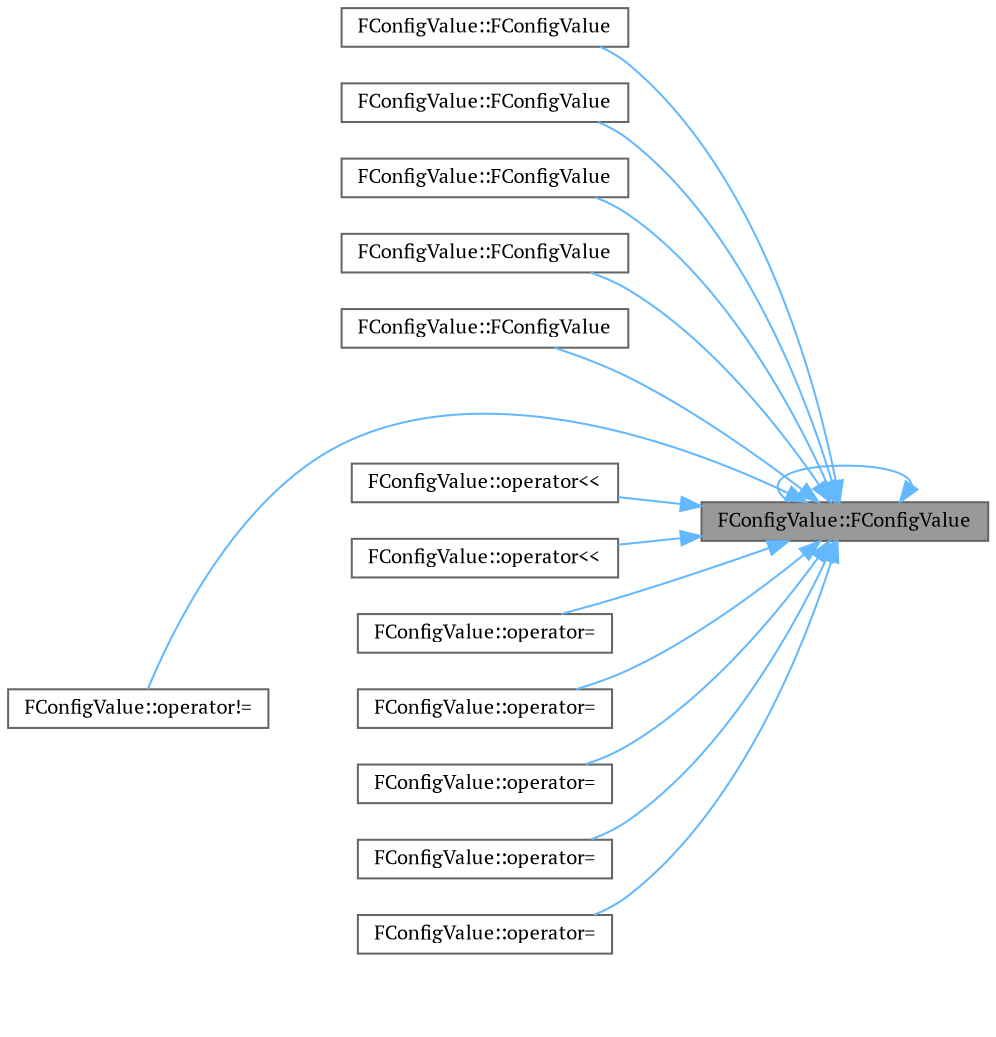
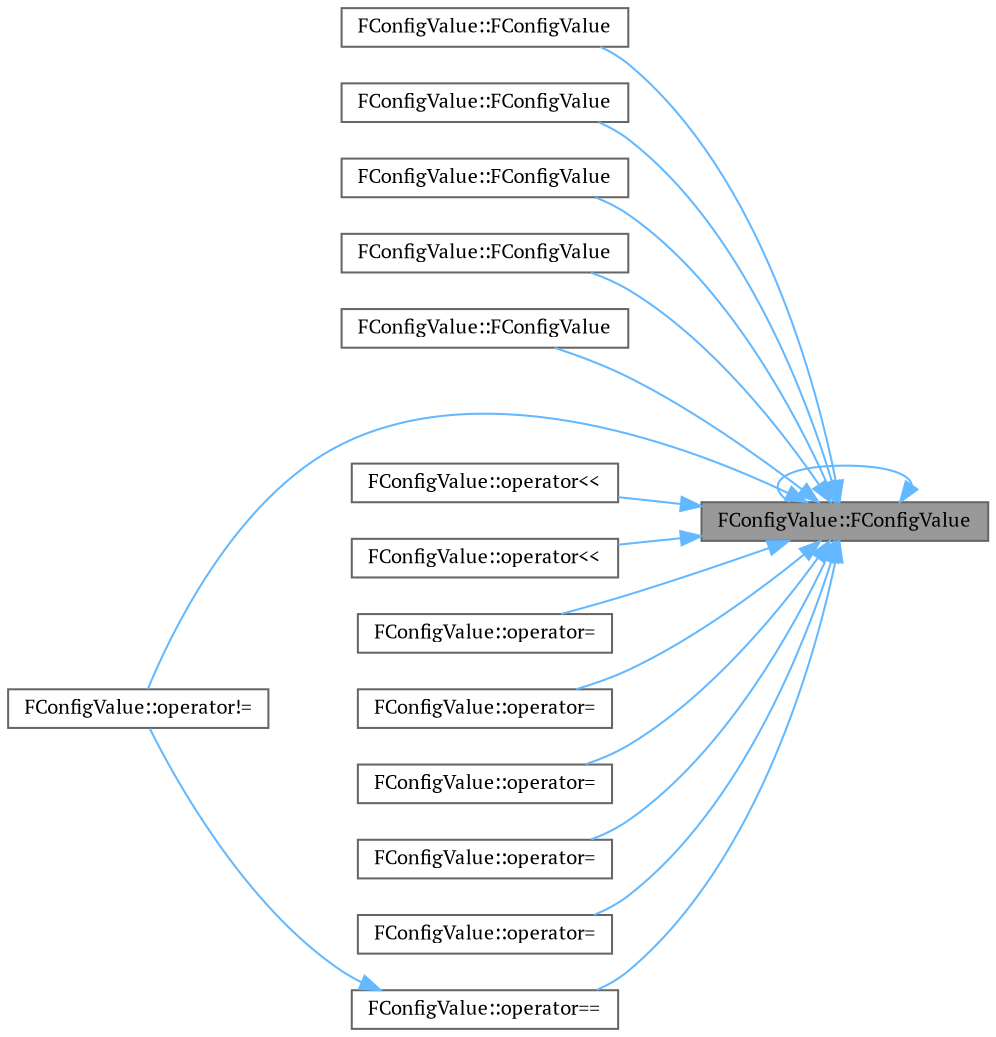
node "FConfigValue::operator==": added
